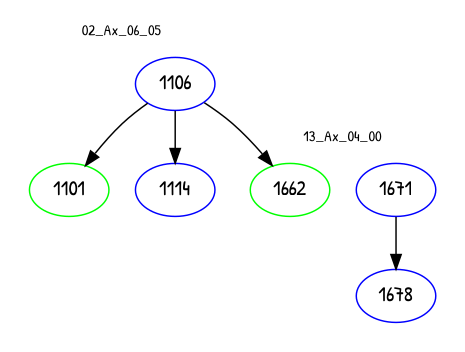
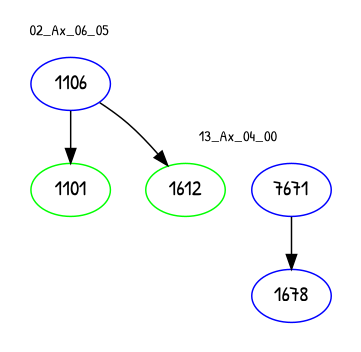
node "1114": removed
node "1662": label "1662" -> "1612"
node "1671": label "1671" -> "7671"
